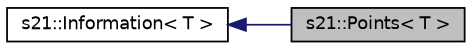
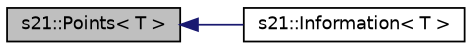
edge "s21::Points< T >" -> "s21::Information< T >": reversed
